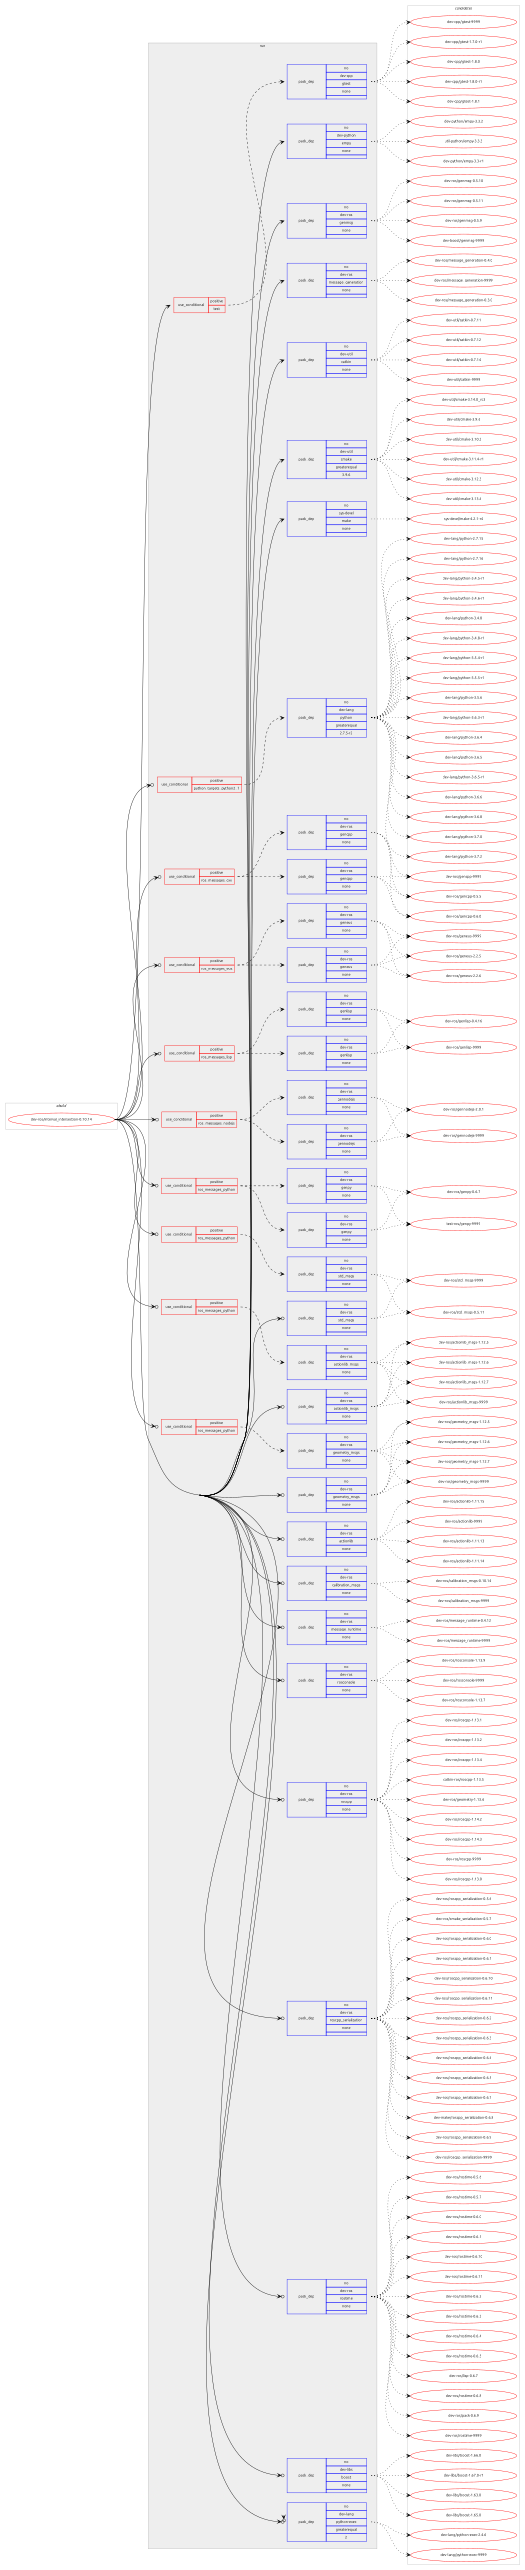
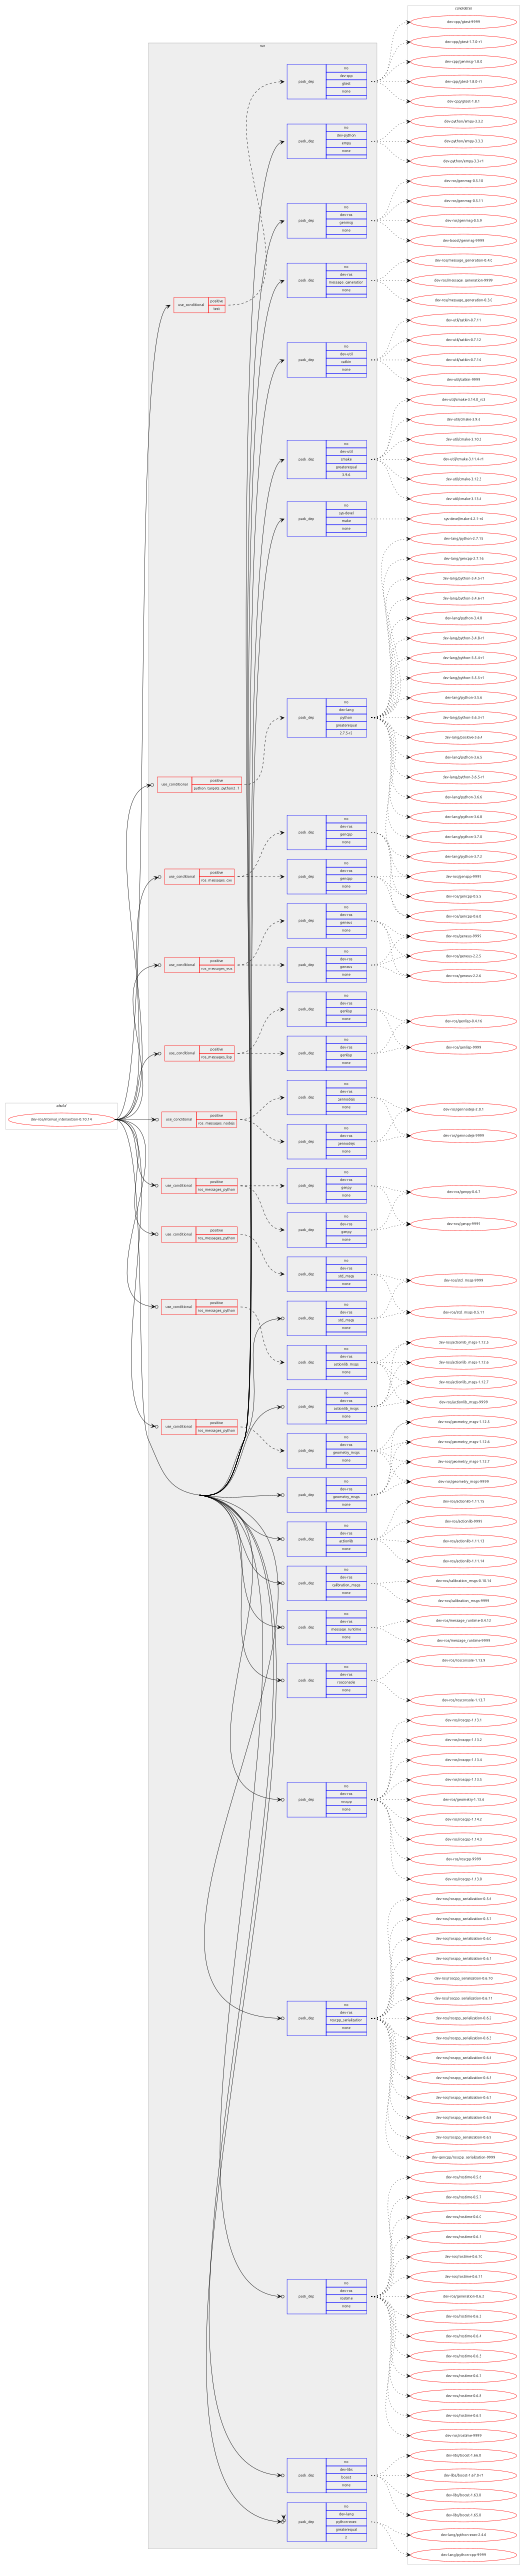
node "dev-cpp/gtest-1.8.0": label "dev-cpp/gtest-1.8.0" -> "dev-cpp/genmsg-1.8.0"
node "util-python/empy-3.3.3": label "util-python/empy-3.3.3" -> "dev-python/empy-3.3.3"
node "dev-lang/python-2.7.16": label "dev-lang/python-2.7.16" -> "dev-lang/gencpp-2.7.16"
node "dev-lang/python-3.6.4": label "dev-lang/python-3.6.4" -> "dev-lang/positive-3.6.4"
node "test-ros/genpy-9999": label "test-ros/genpy-9999" -> "dev-ros/genpy-9999"
node "dev-ros/rosconsole-9999": removed
node "catkin-ros/roscpp-1.13.5": label "catkin-ros/roscpp-1.13.5" -> "dev-ros/roscpp-1.13.5"
node "dev-ros/cmake_serialization-0.5.7": label "dev-ros/cmake_serialization-0.5.7" -> "dev-ros/roscpp_serialization-0.5.7"
node "dev-make/roscpp_serialization-0.6.8": label "dev-make/roscpp_serialization-0.6.8" -> "dev-ros/roscpp_serialization-0.6.8"
node "dev-ros/roscpp_serialization-9999": label "dev-ros/roscpp_serialization-9999" -> "dev-gencpp/roscpp_serialization-9999"
node "dev-ros/rostime-0.6.2": label "dev-ros/rostime-0.6.2" -> "dev-ros/generation-0.6.2"
node "dev-ros/lisp-0.6.7": label "dev-ros/lisp-0.6.7" -> "dev-ros/rostime-0.6.7"
node "dev-ros/pack-0.6.9": label "dev-ros/pack-0.6.9" -> "dev-ros/rostime-0.6.9"
node "dev-lang/python-exec-9999": label "dev-lang/python-exec-9999" -> "dev-lang/python-cpp-9999"
